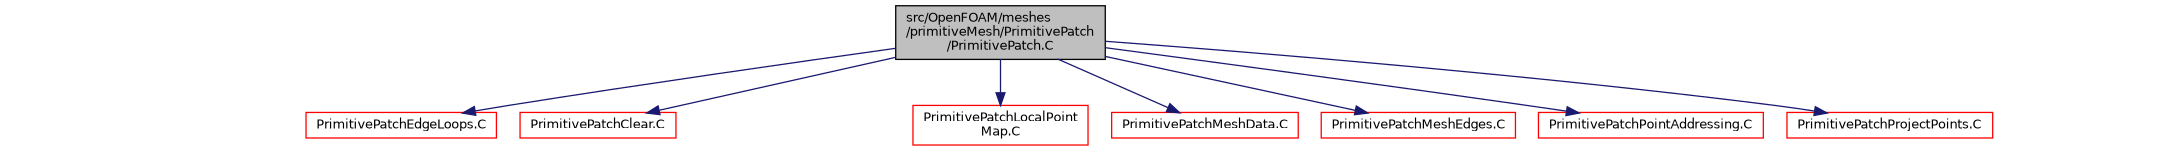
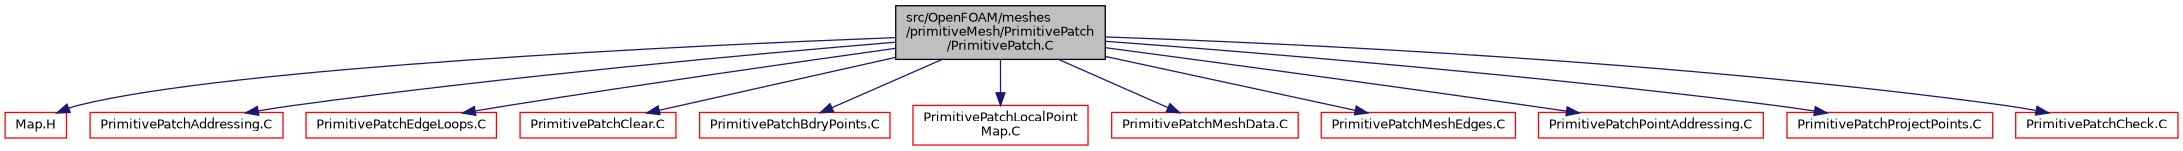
node "Map.H": added
node "PrimitivePatchAddressing.C": added
node "PrimitivePatchBdryPoints.C": added
node "PrimitivePatchCheck.C": added
